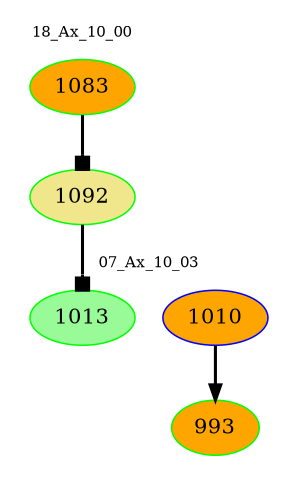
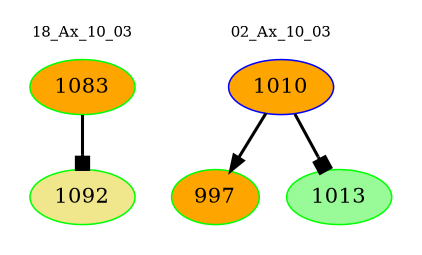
cluster "18_Ax_10_00": label "18_Ax_10_00" -> "18_Ax_10_03"
edge "1092" -> "1013": now "1010" -> "1013"
cluster "07_Ax_10_03": label "07_Ax_10_03" -> "02_Ax_10_03"
node "993": label "993" -> "997"
